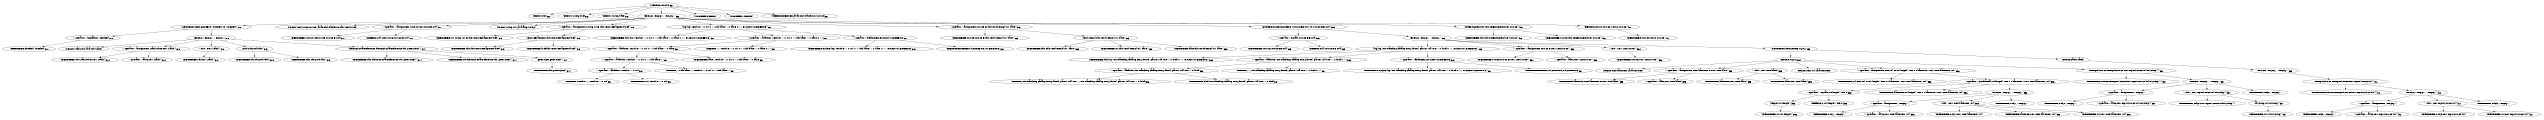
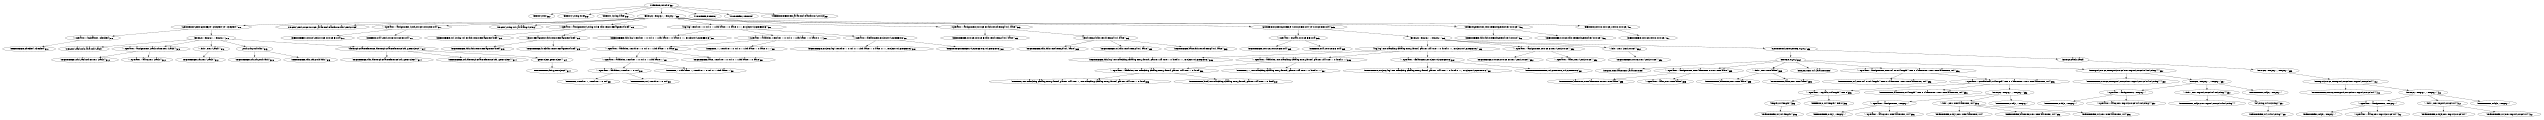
edge "(BLOCK,try,try)" -> "(<init>,new URL(base))": added
